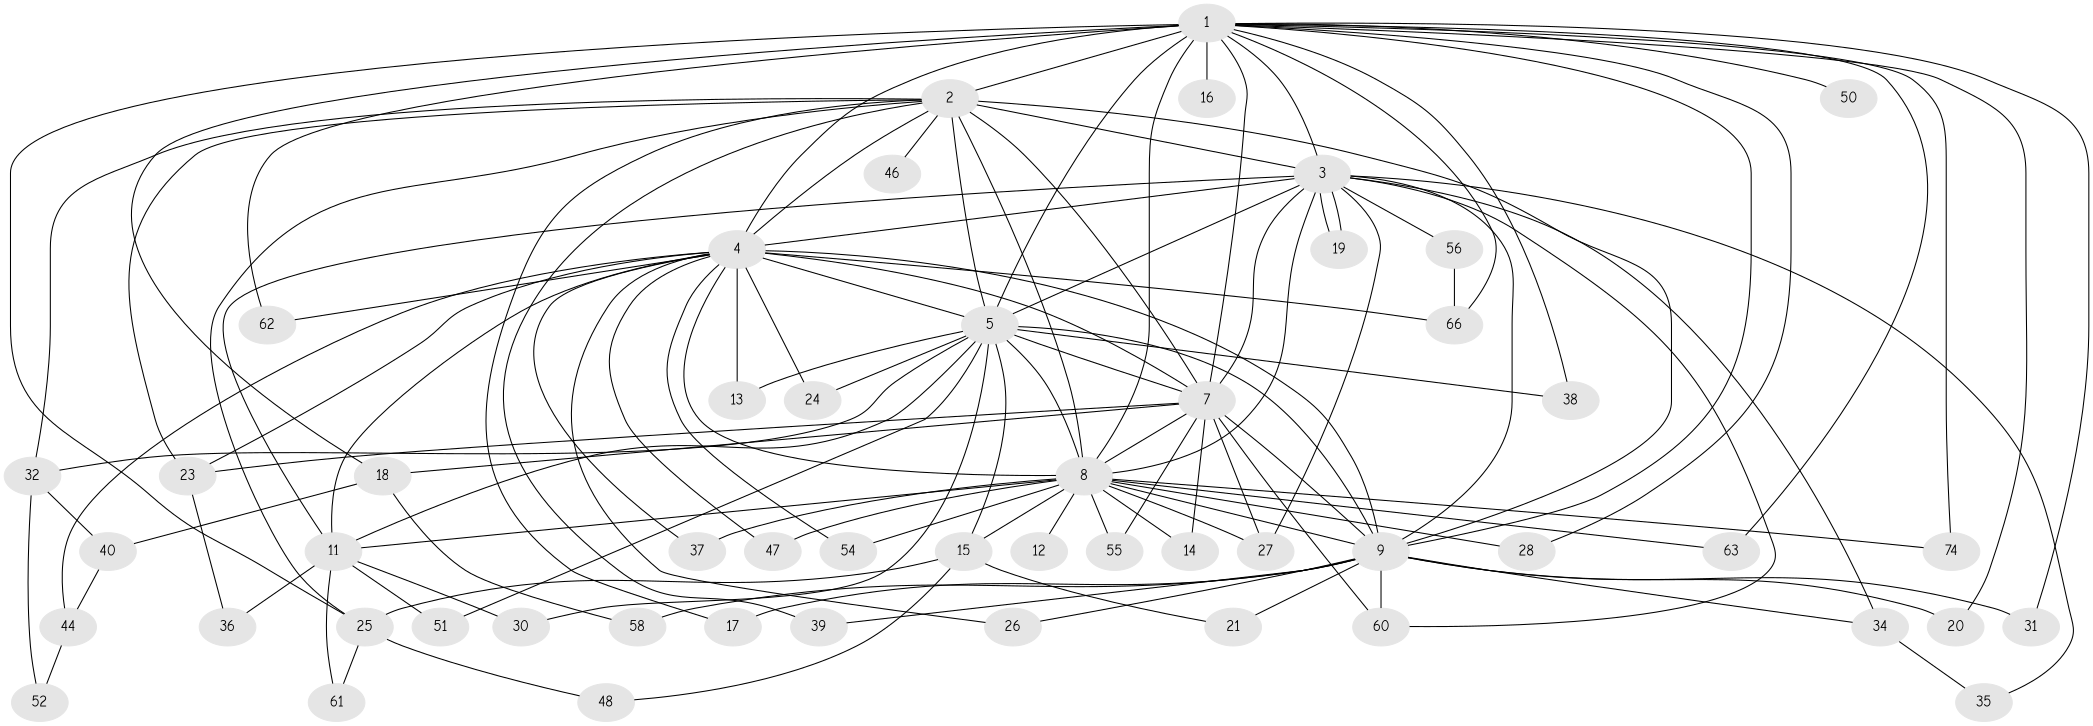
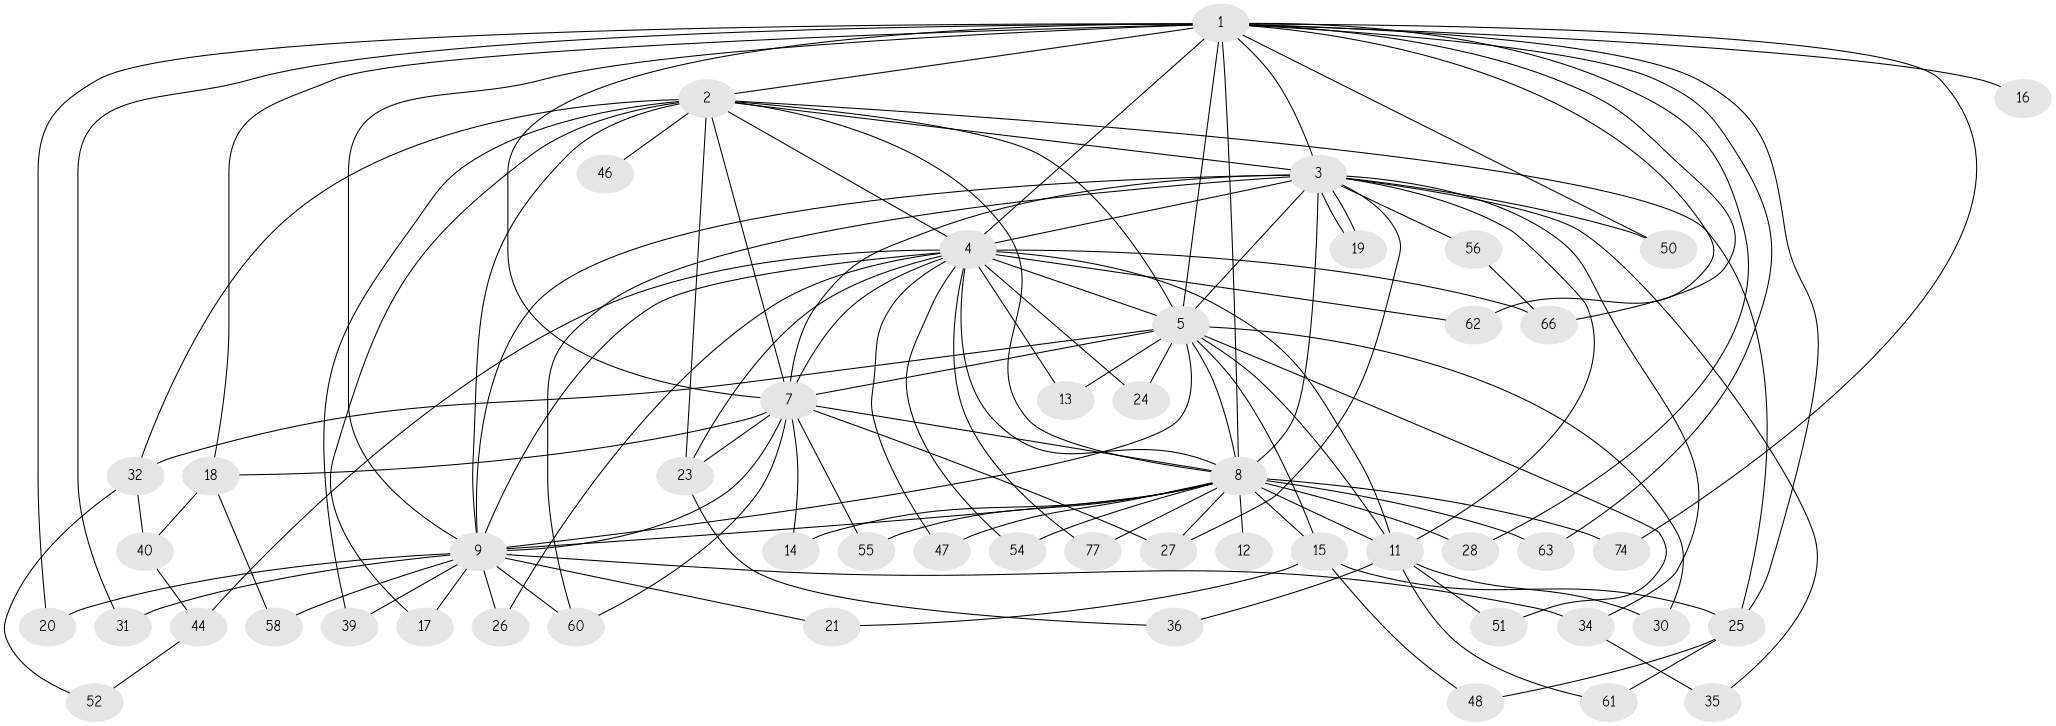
edge "3" -- "50": added
node "38": removed
node "37": label "37" -> "77"
